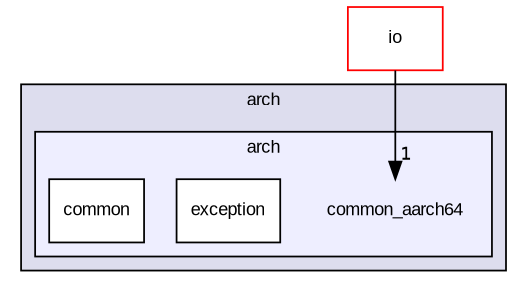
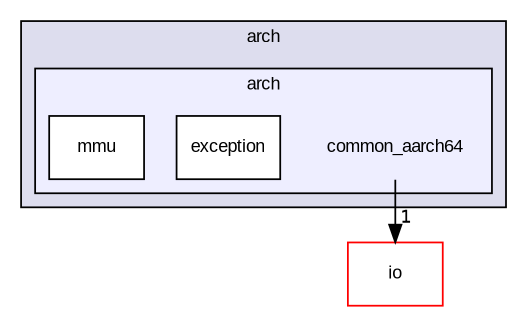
edge "io" -> "common_aarch64": reversed
node "common": label "common" -> "mmu"
